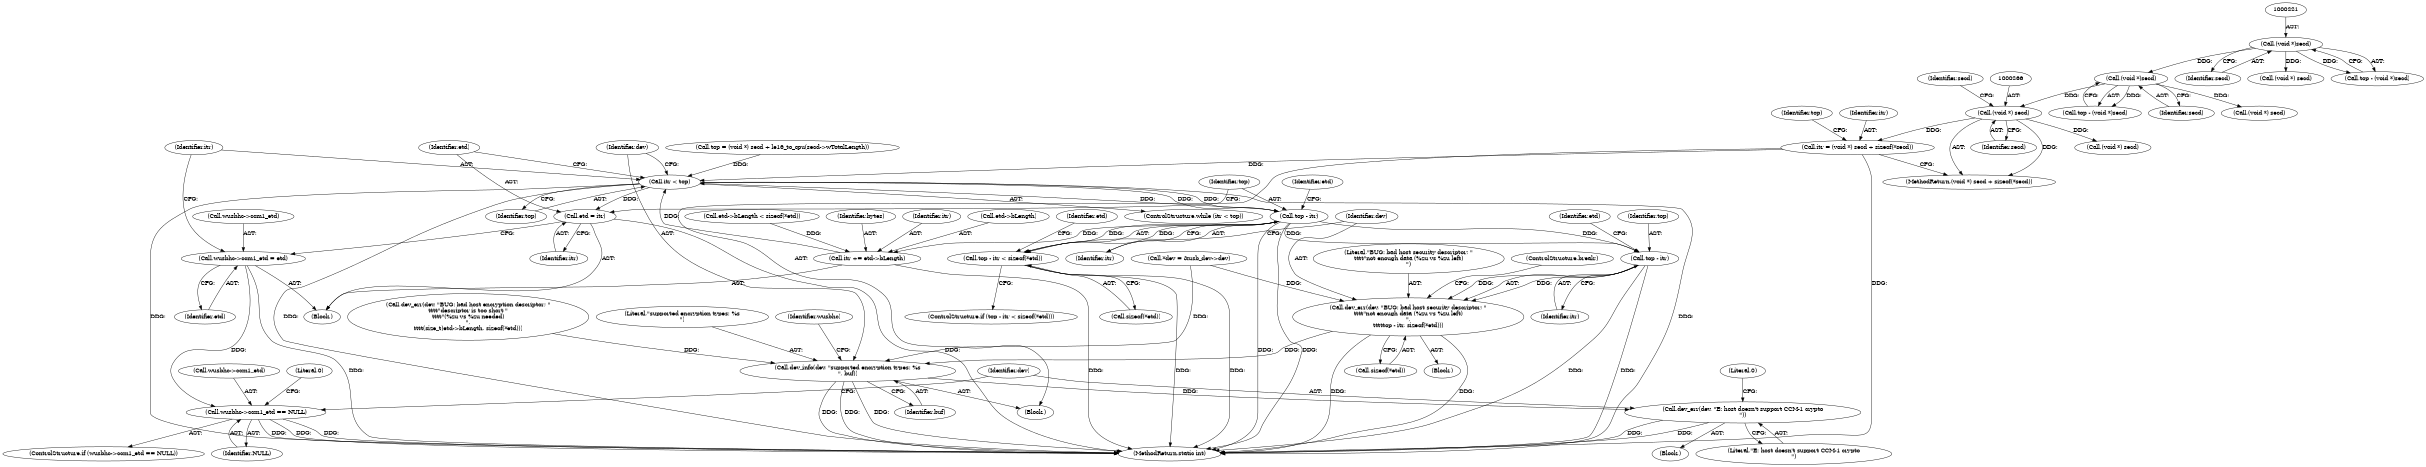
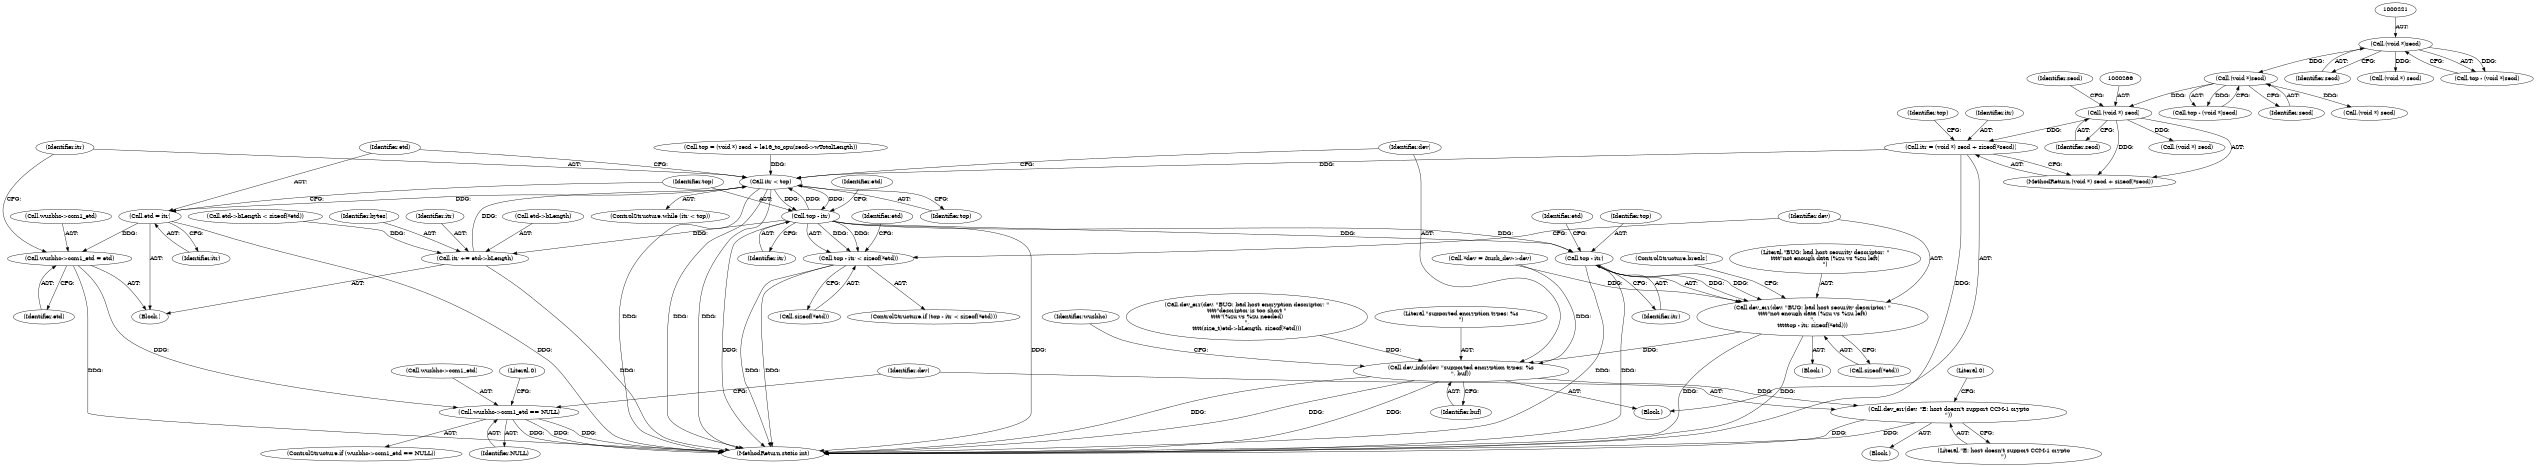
edge "(MethodReturn,(void *) secd + sizeof(*secd))" -> "(Call,itr = (void *) secd + sizeof(*secd))": added, label "AST:"
edge "(Call,etd = itr)" -> "(Call,wusbhc->ccm1_etd = etd)": label "CFG: " -> "DDG: "
edge "(Call,top - itr < sizeof(*etd))" -> "(ControlStructure,if (top - itr < sizeof(*etd)))": label "CFG: " -> "AST: "
